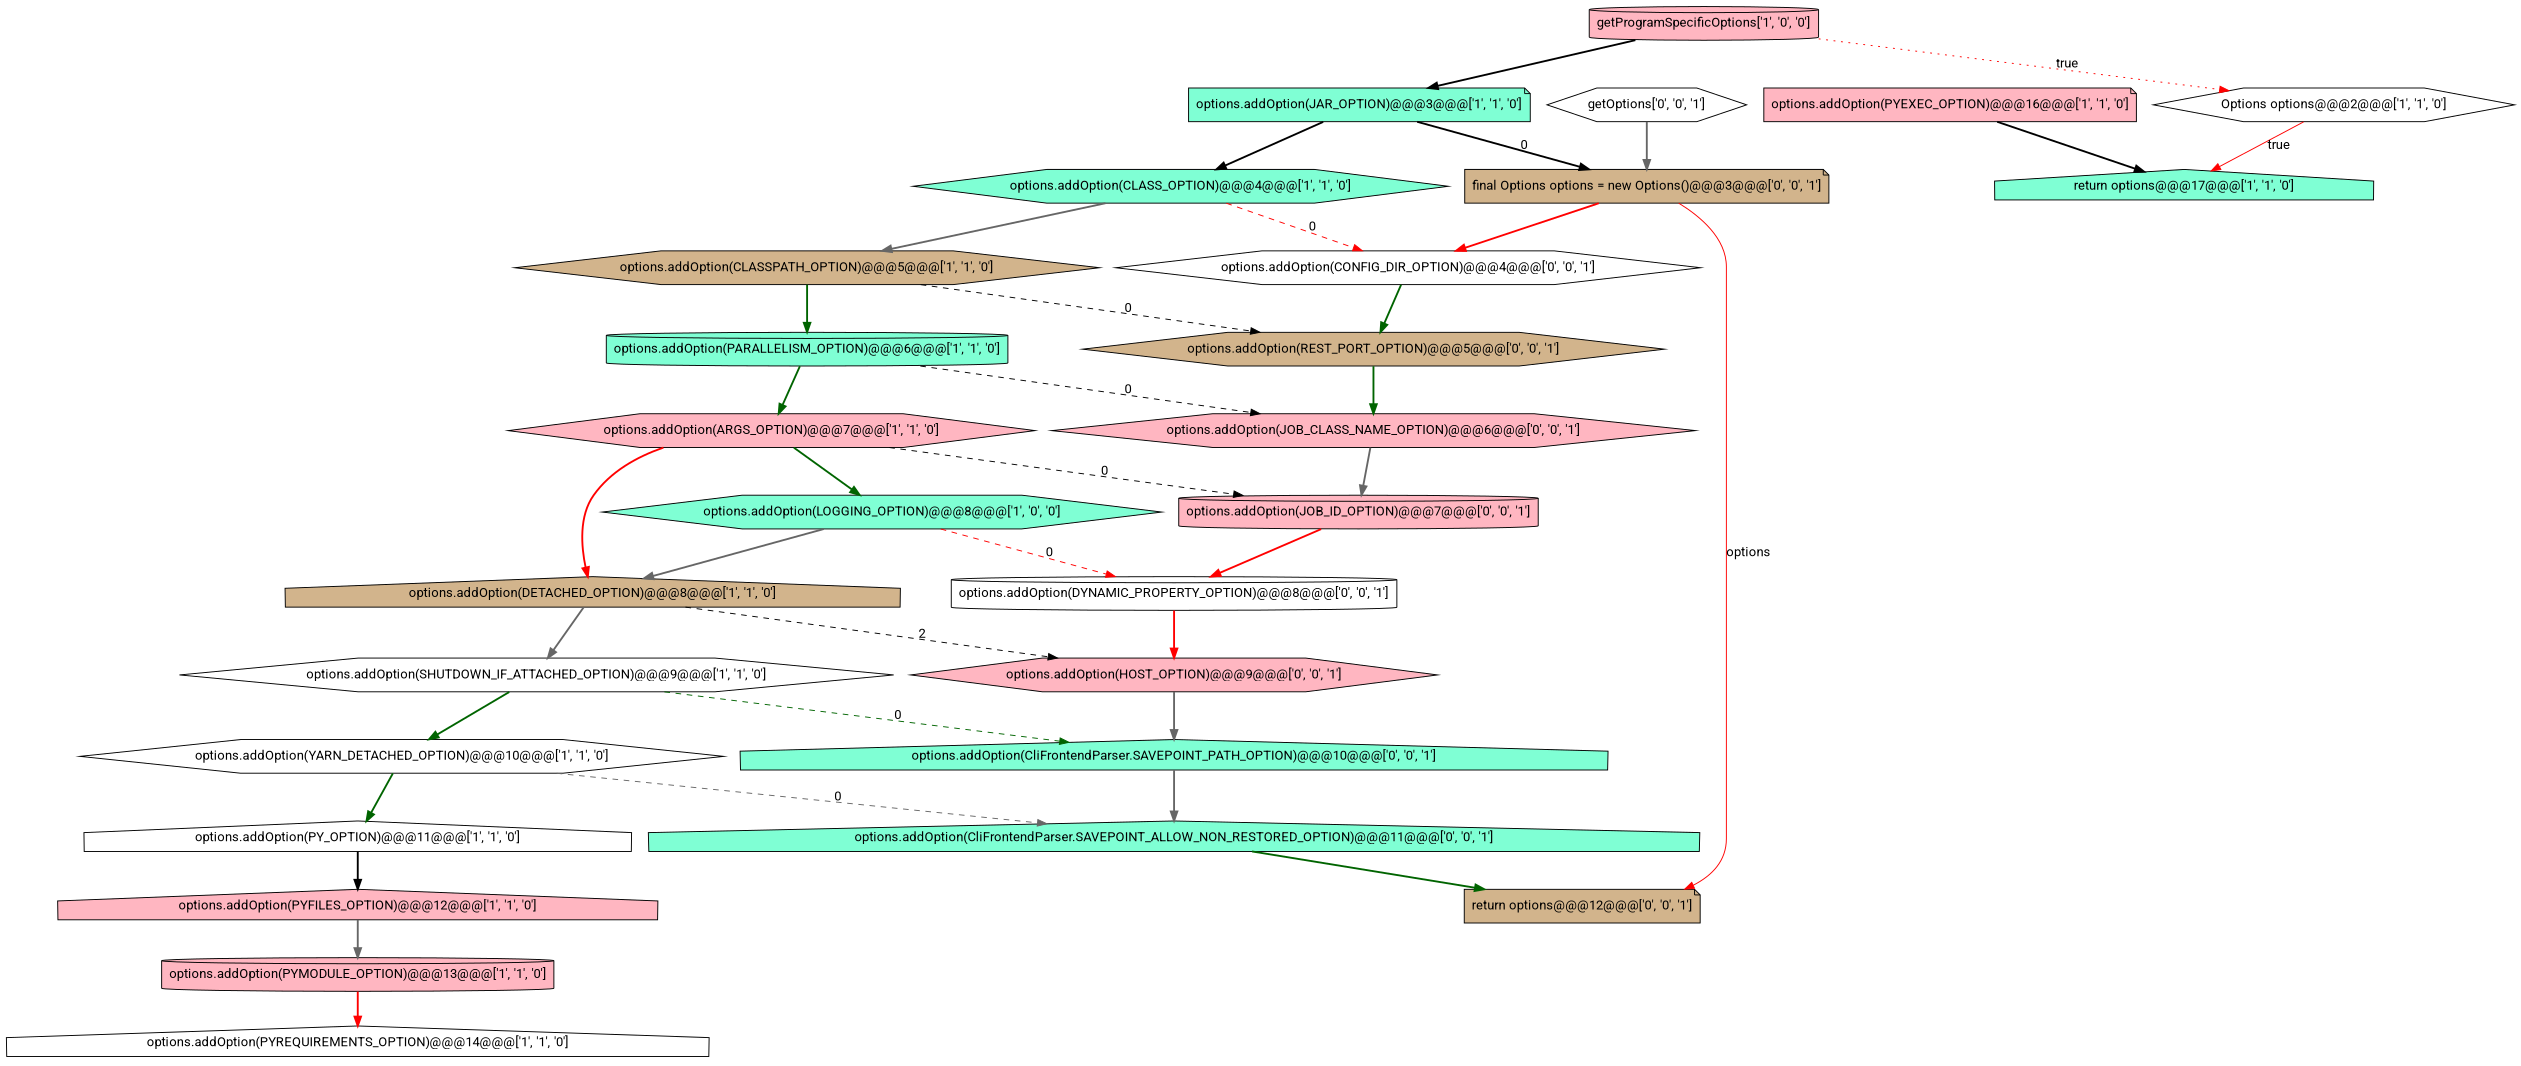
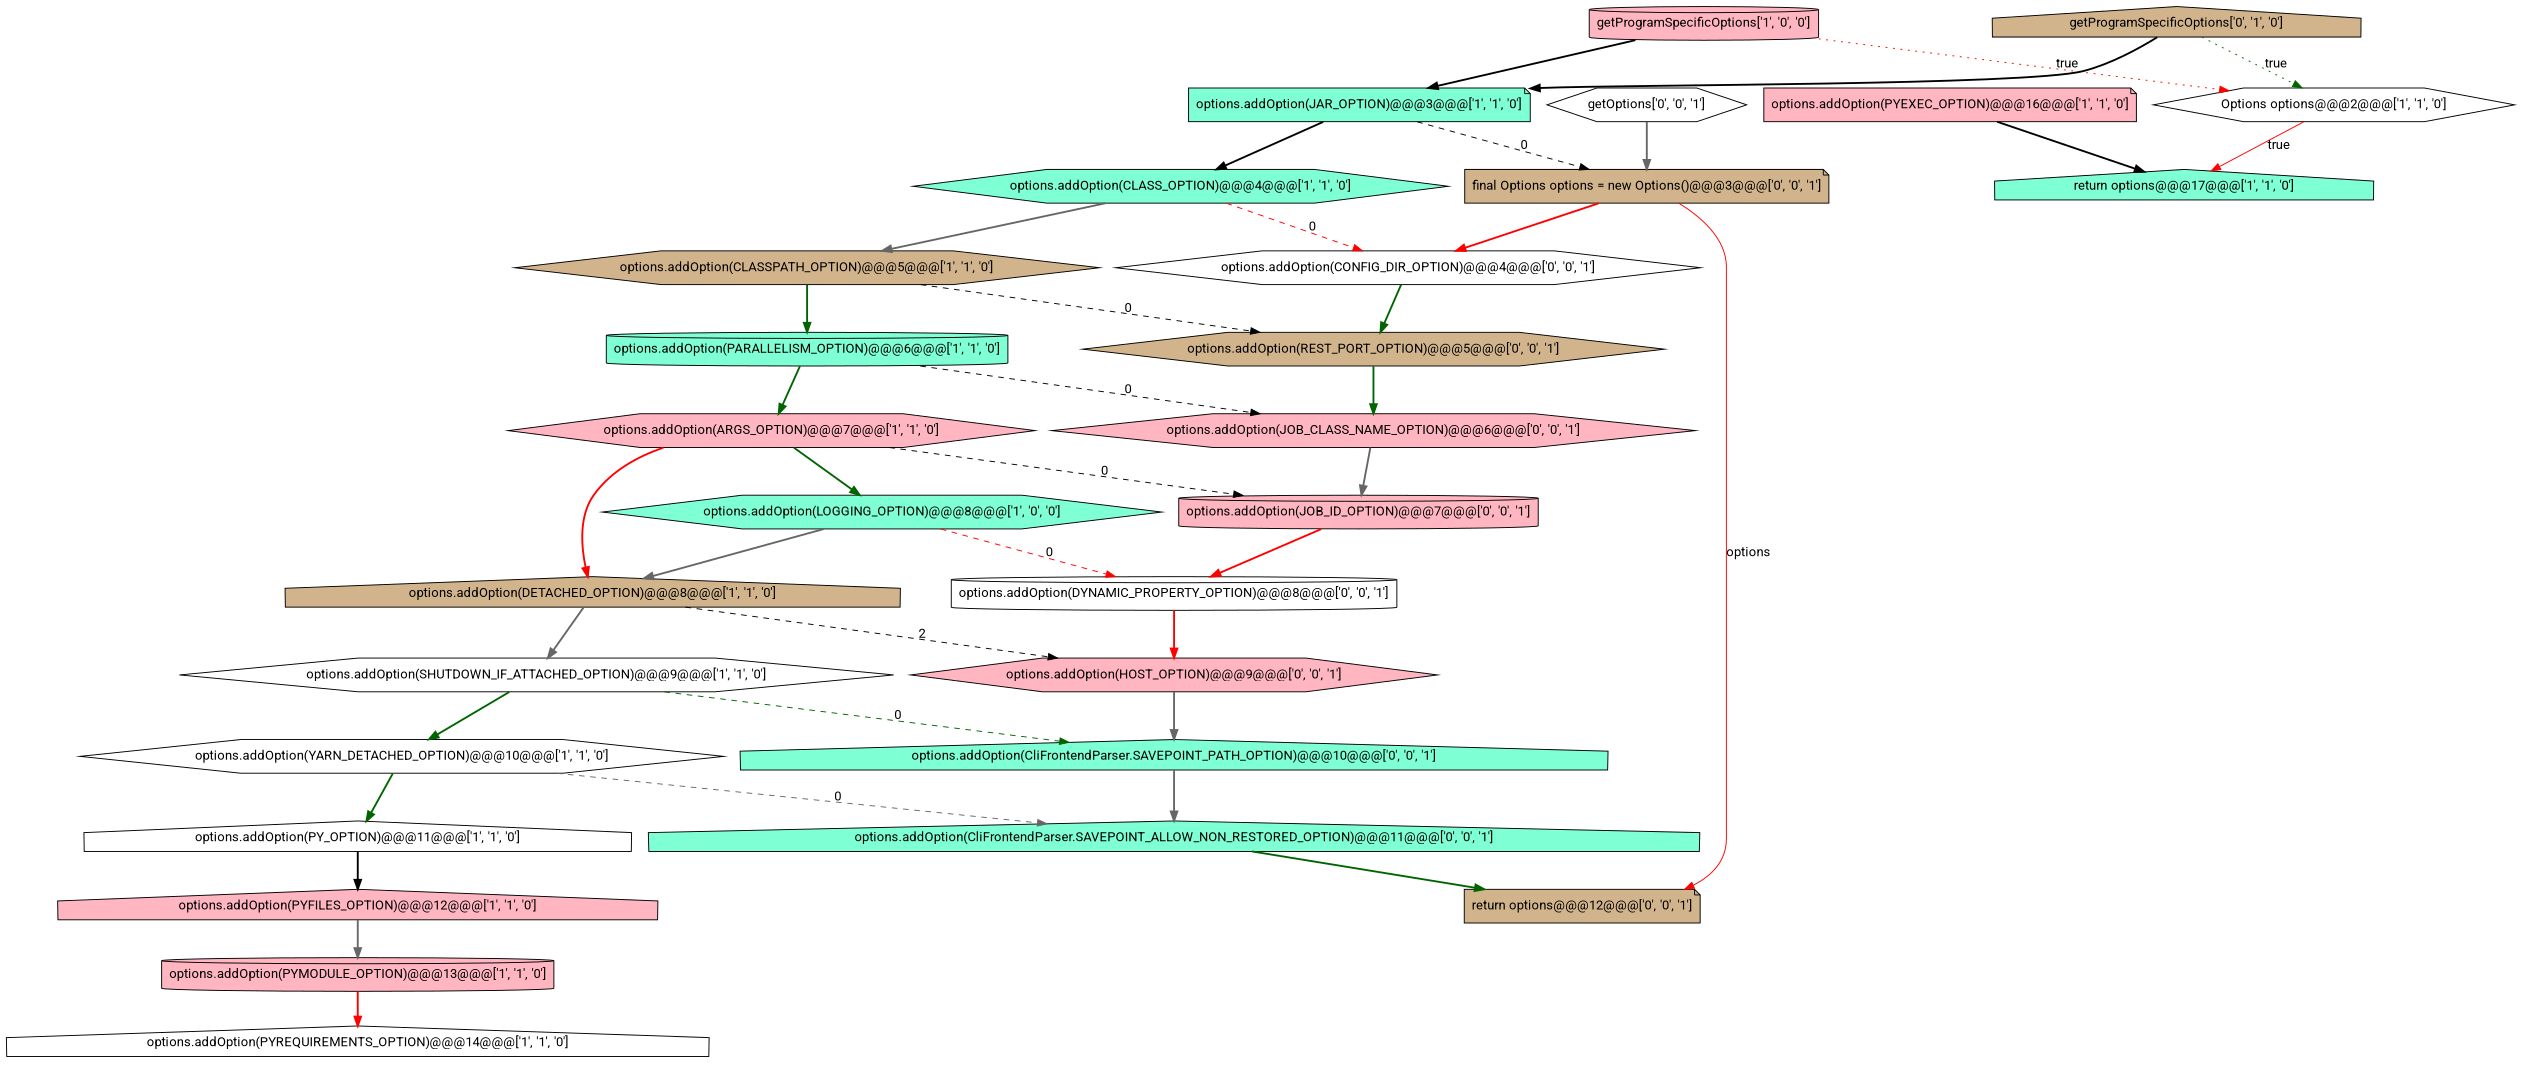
node "getProgramSpecificOptions['0', '1', '0']": added
edge "options.addOption(JAR_OPTION)@@@3@@@['1', '1', '0']" -> "final Options options = new Options()@@@3@@@['0', '0', '1']": style bold -> dashed
